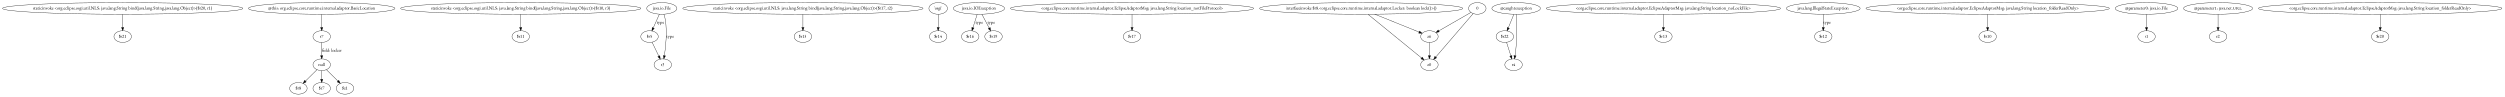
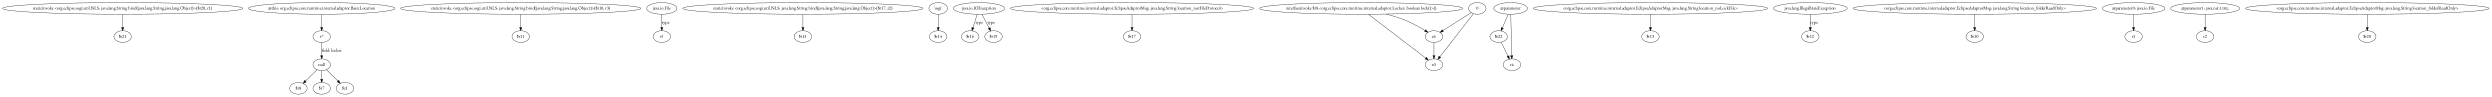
node "@caughtexception": label "@caughtexception" -> "@parameter"
node "$r5": removed
